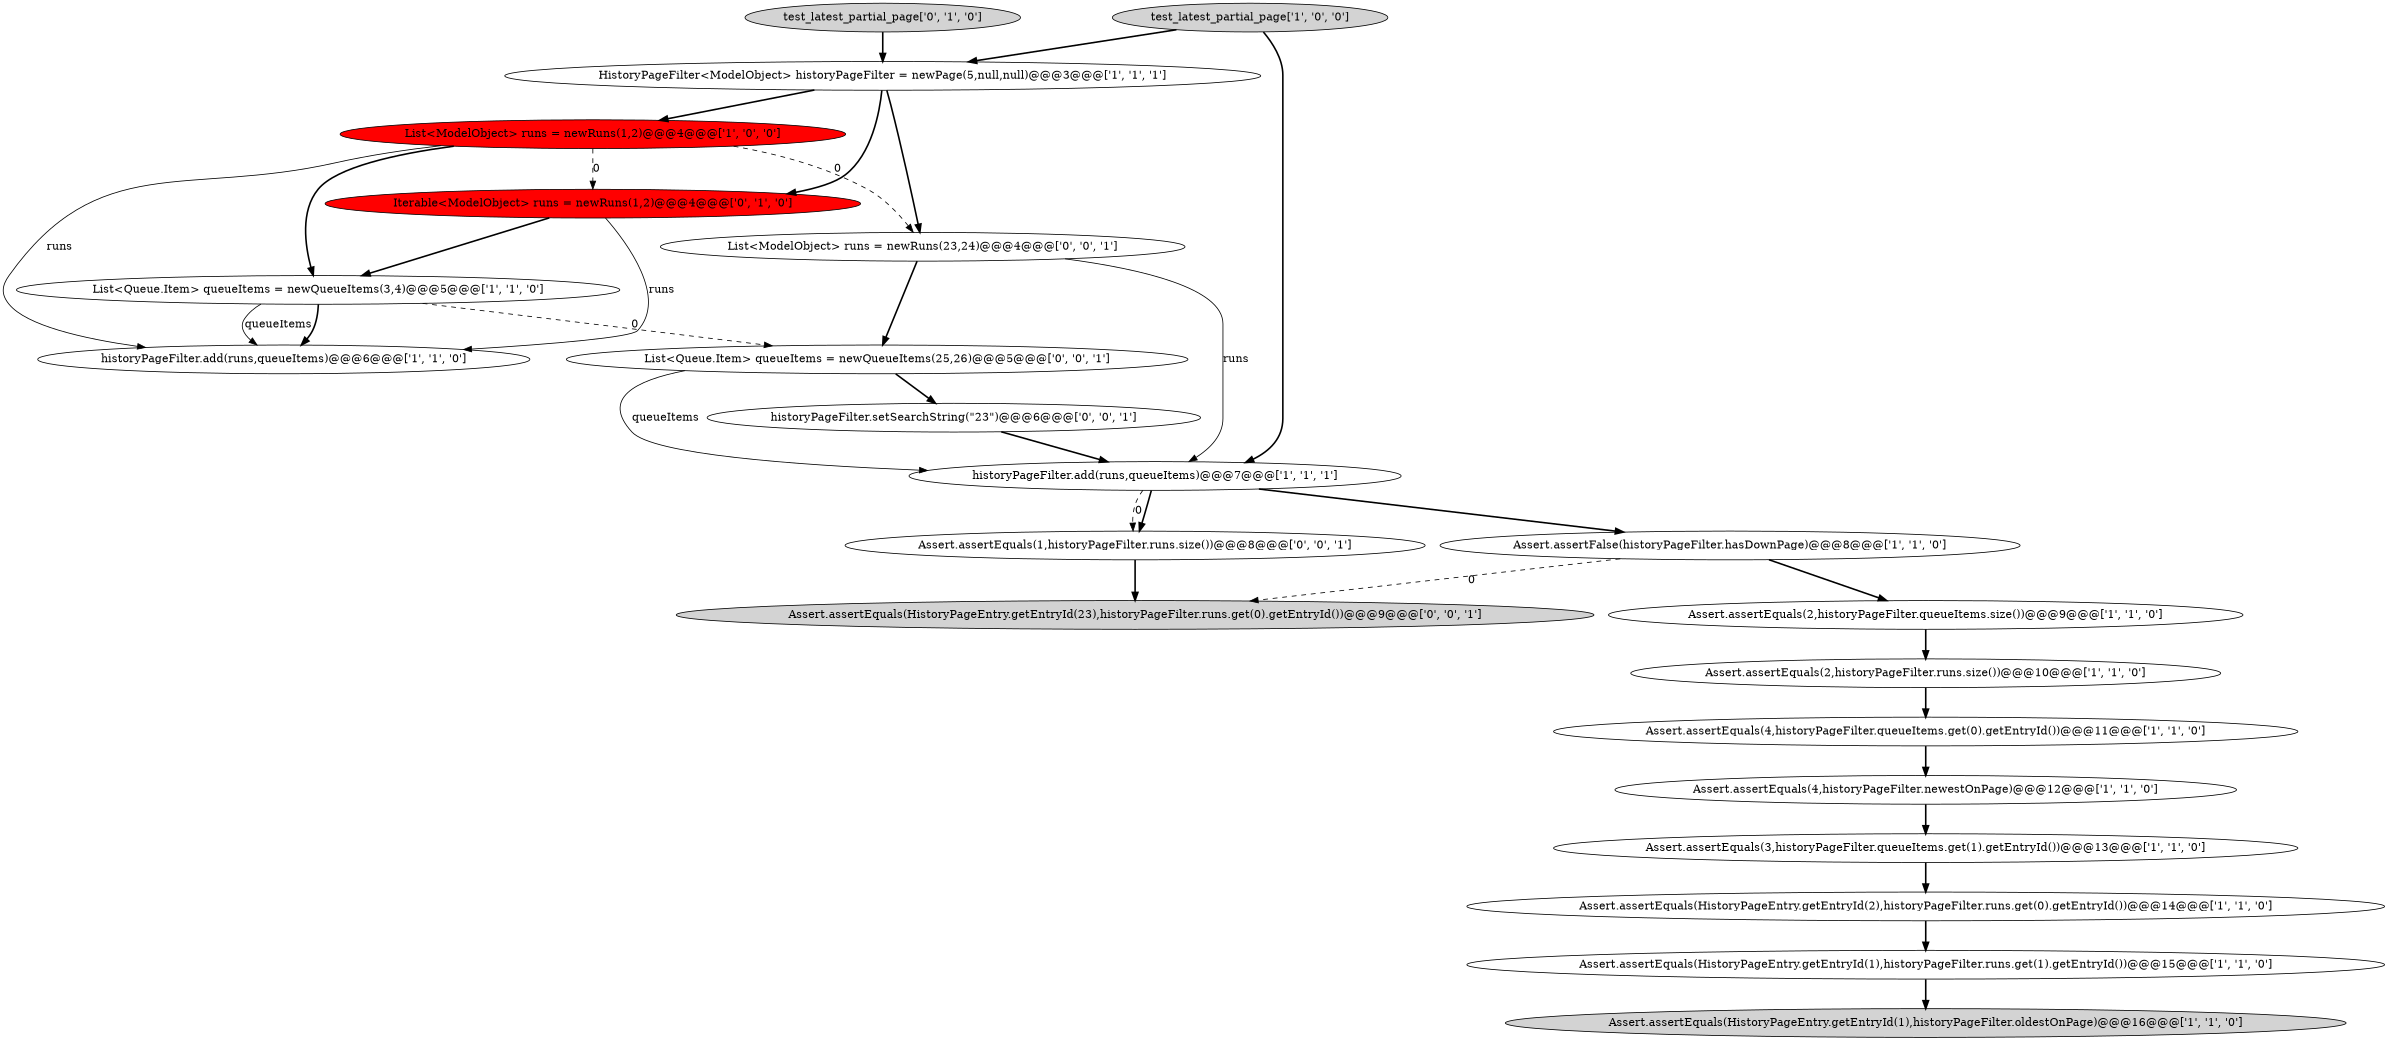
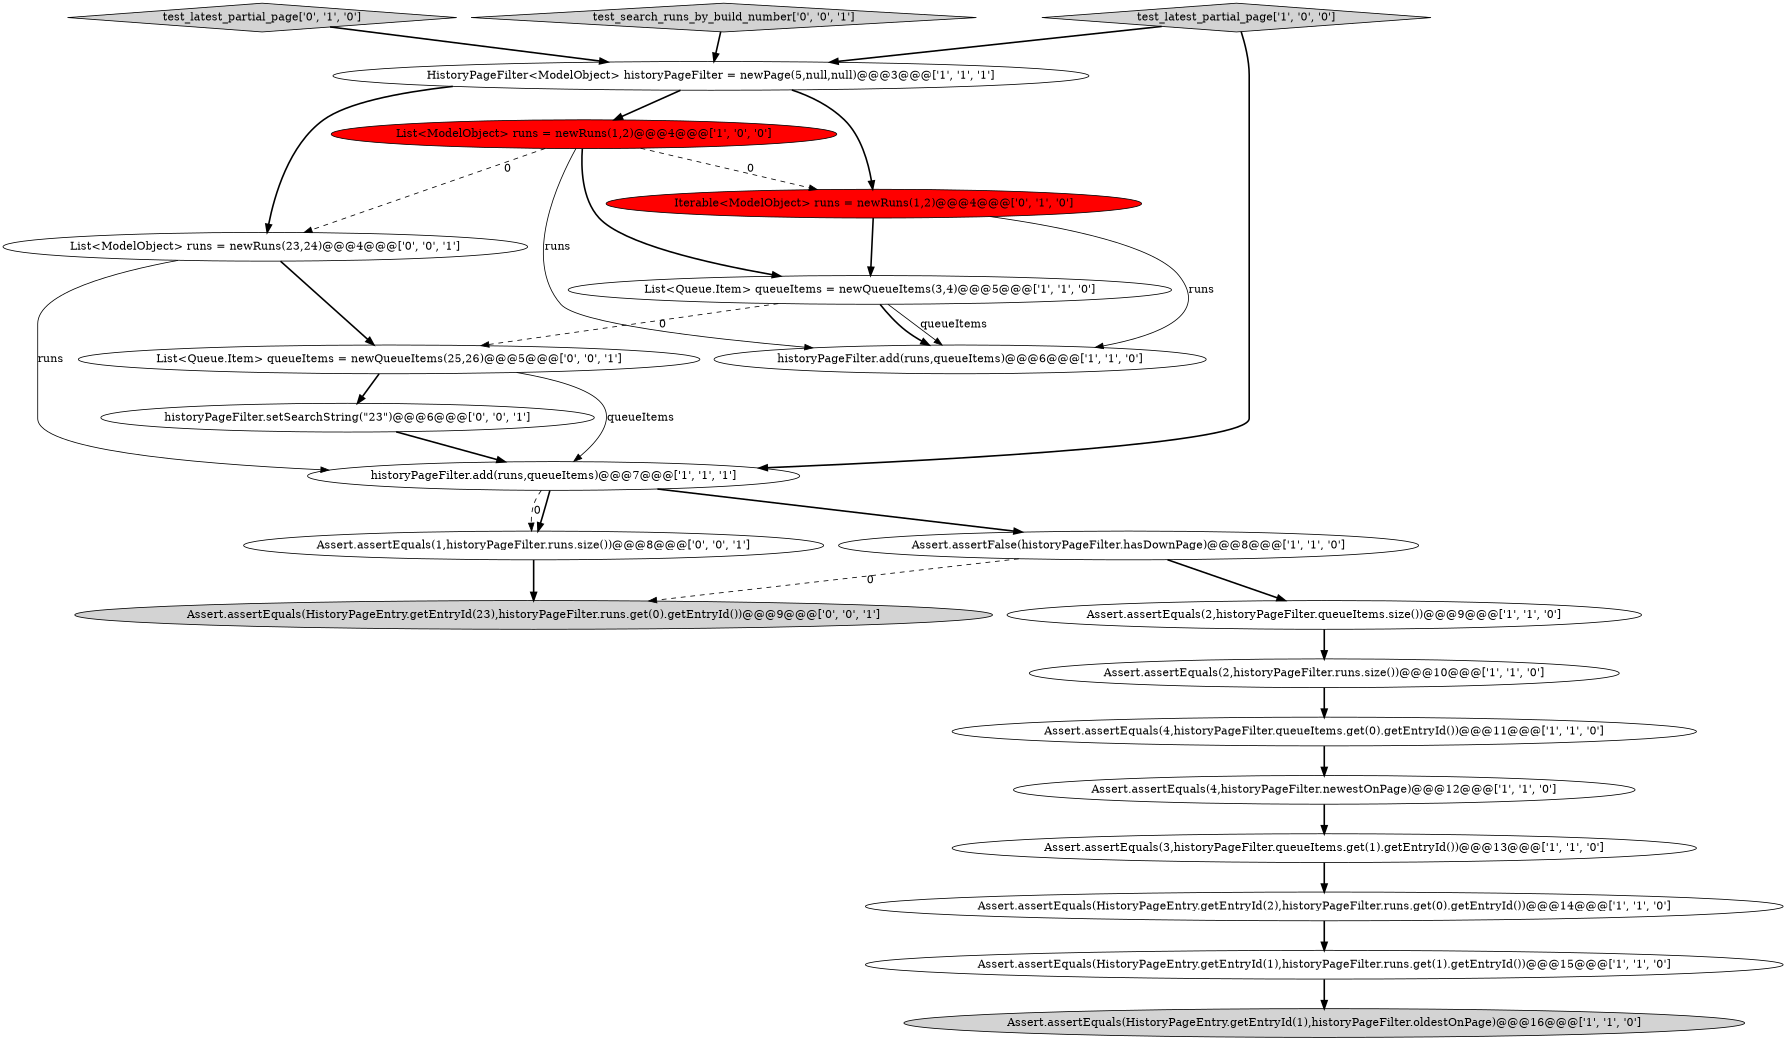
node "test_search_runs_by_build_number['0', '0', '1']": added
node "test_latest_partial_page['0', '1', '0']": shape ellipse -> diamond
node "test_latest_partial_page['1', '0', '0']": shape ellipse -> diamond
